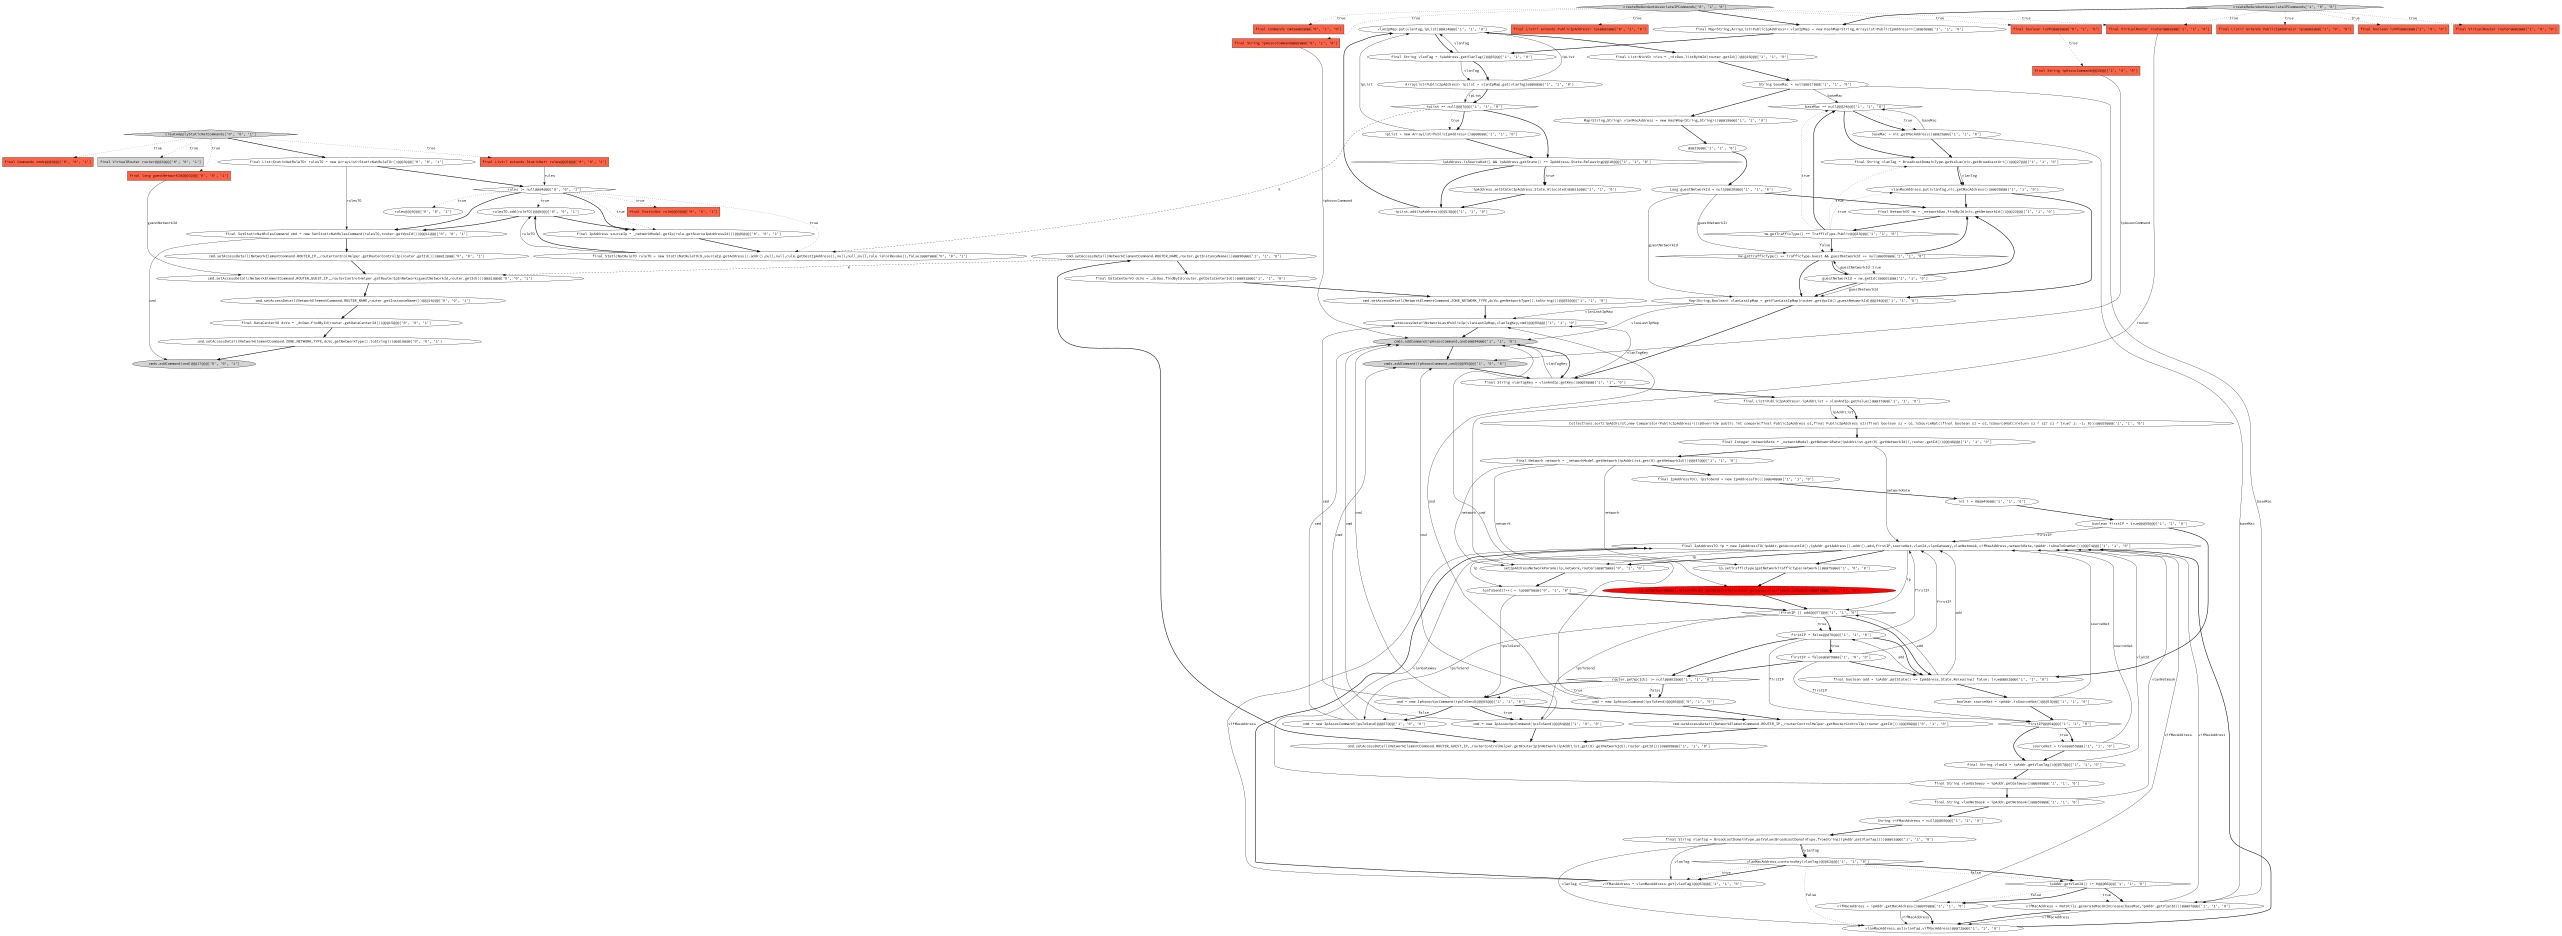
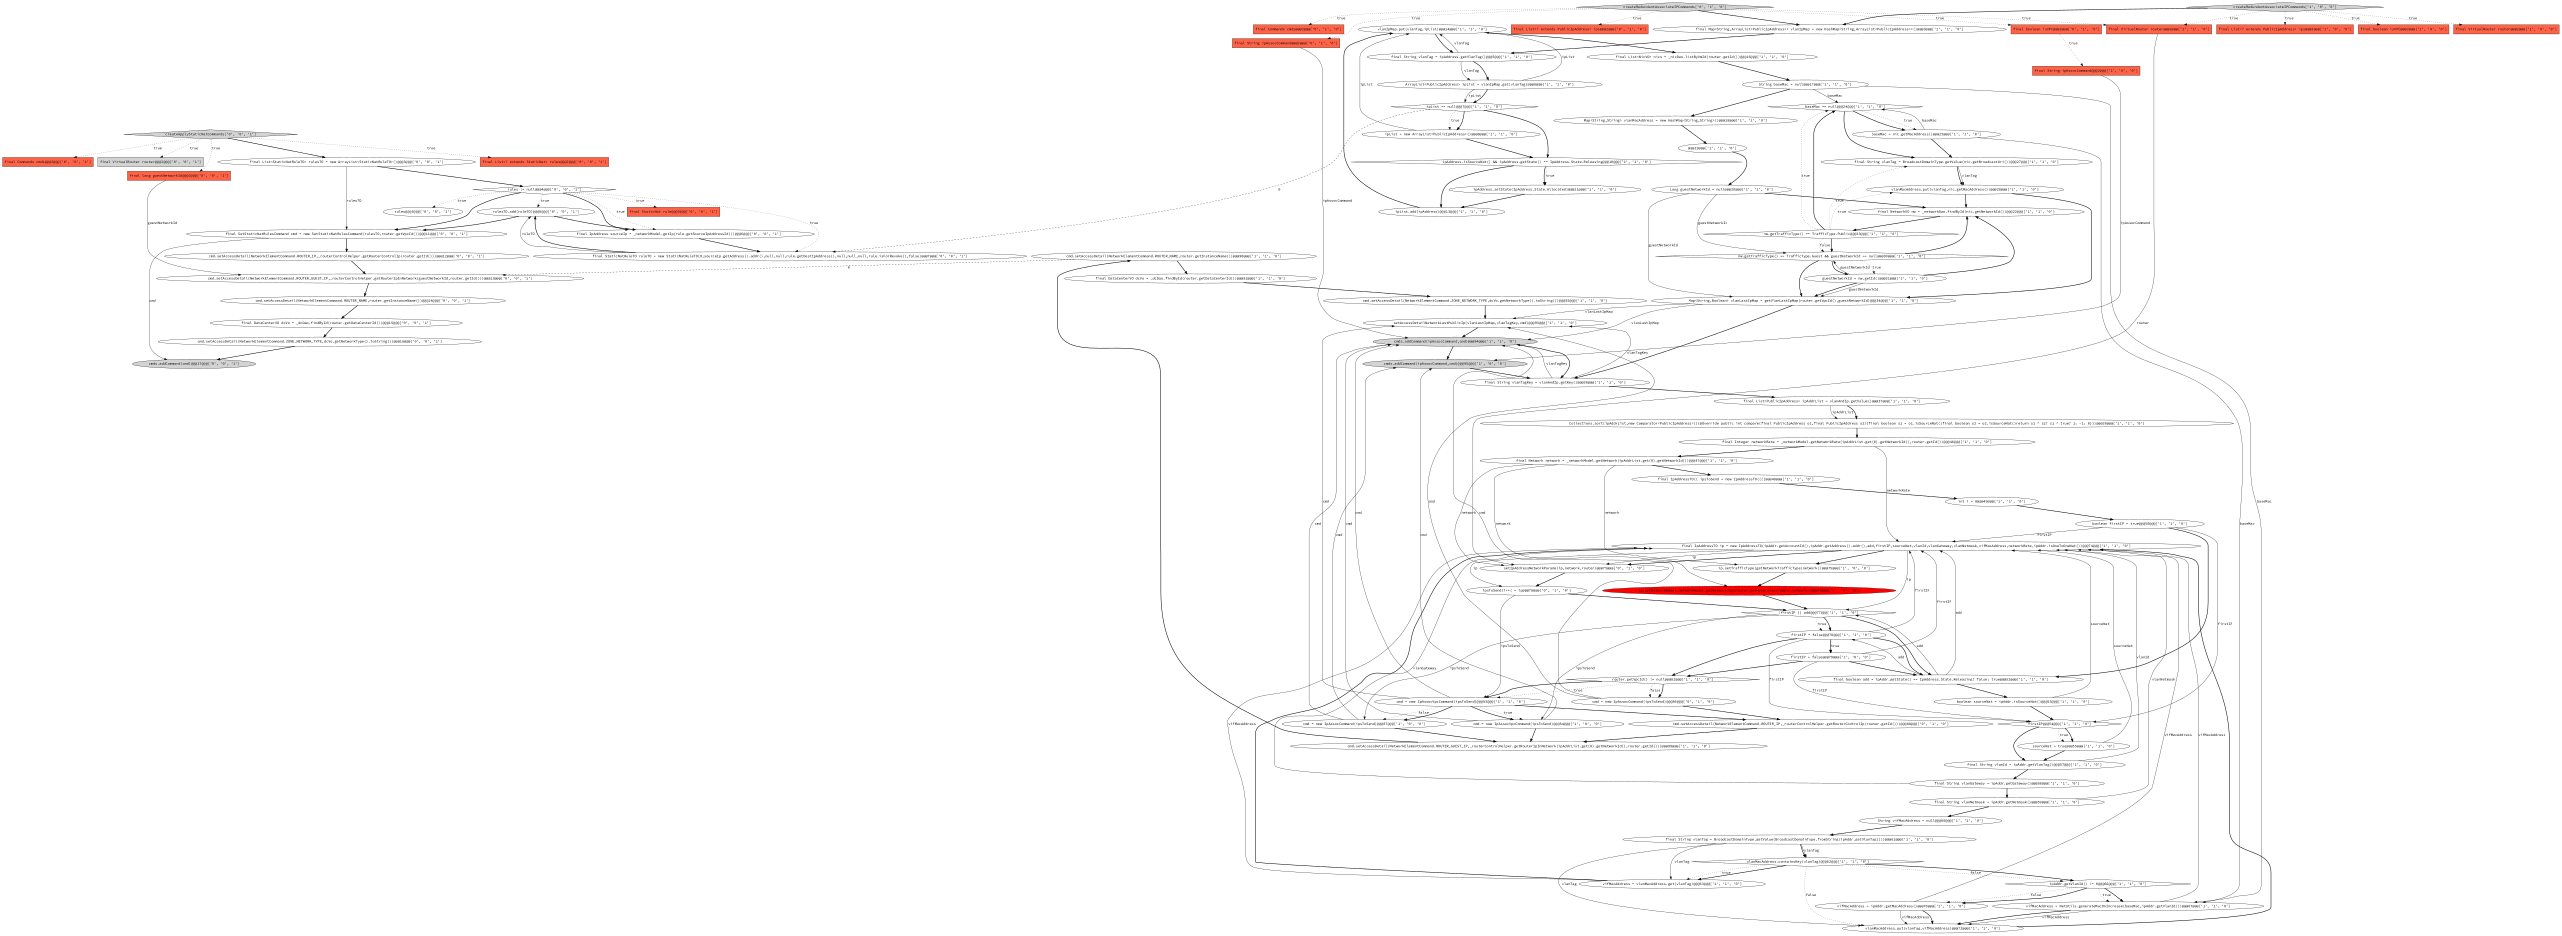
edge "final List<? extends StaticNat> rules@@@2@@@['0', '0', '1']" -> "rules != null@@@4@@@['0', '0', '1']": removed, label "rules"
edge "boolean firstIP = true@@@50@@@['1', '1', '0']" -> "firstIP@@@54@@@['1', '1', '0']": added, label "firstIP"
